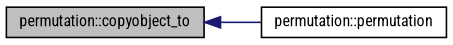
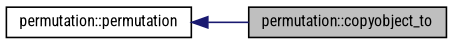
edge "permutation::permutation" -> "permutation::copyobject_to": reversed
